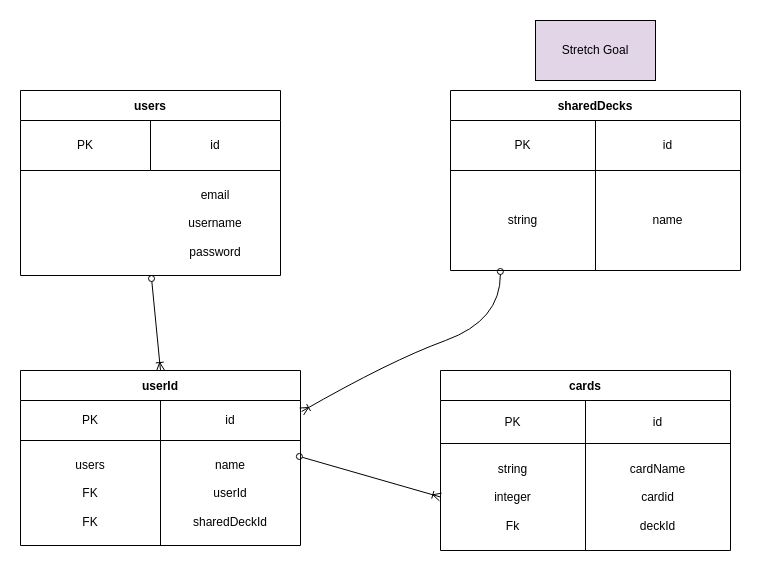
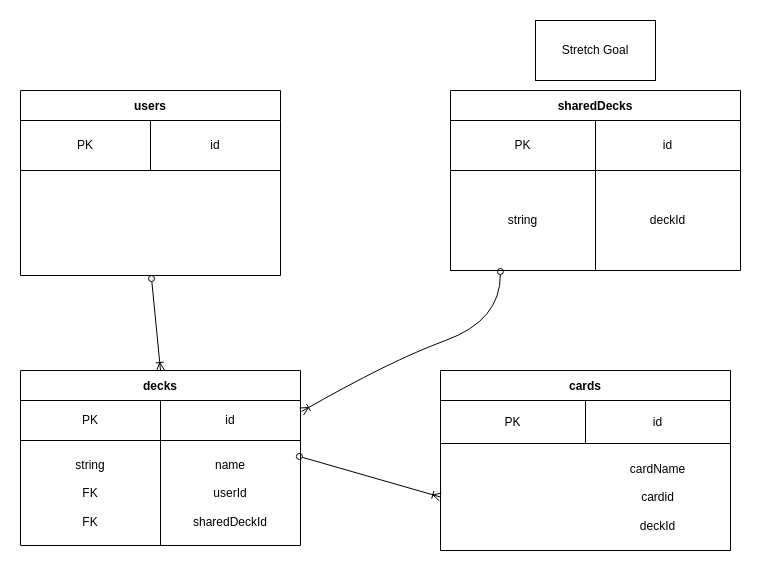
node "Stretch Goal": fillcolor #e1d5e7 -> #ffffff
node "name": label "name" -> "deckId"
node "email username password": removed
node "userId": label "userId" -> "decks"
node "users FK FK": label "users FK FK" -> "string FK FK"
node "string integer Fk": removed
